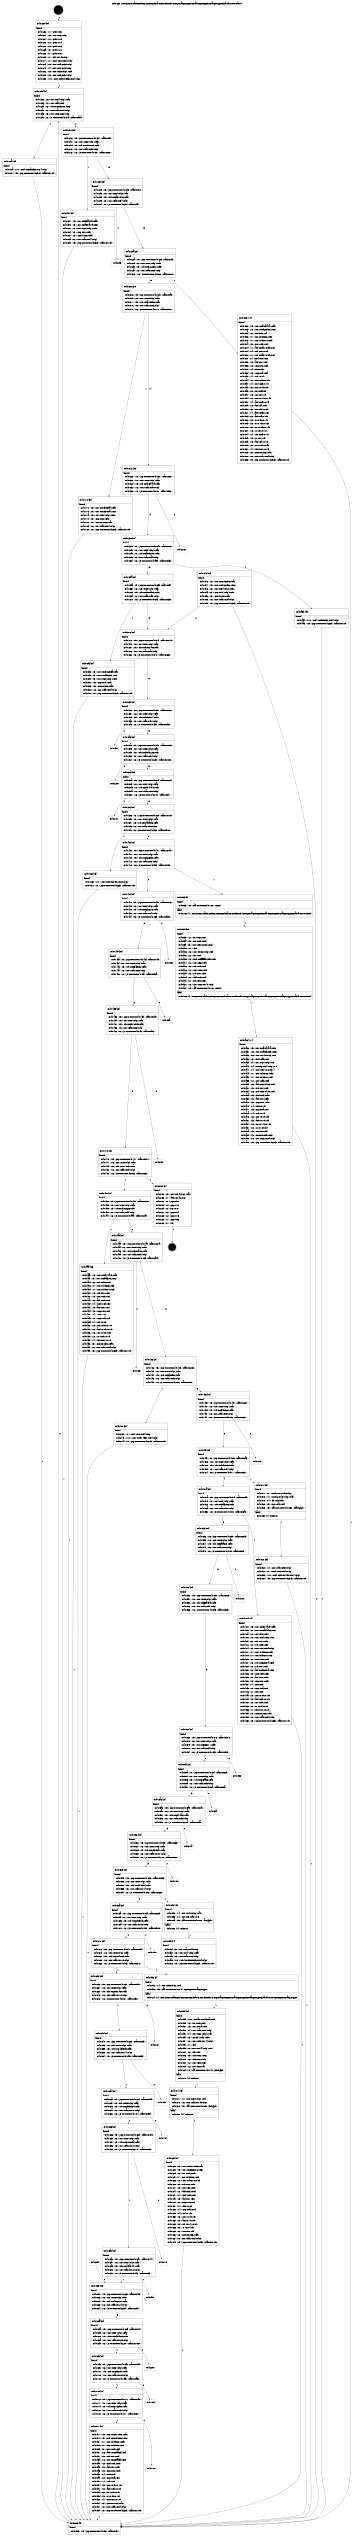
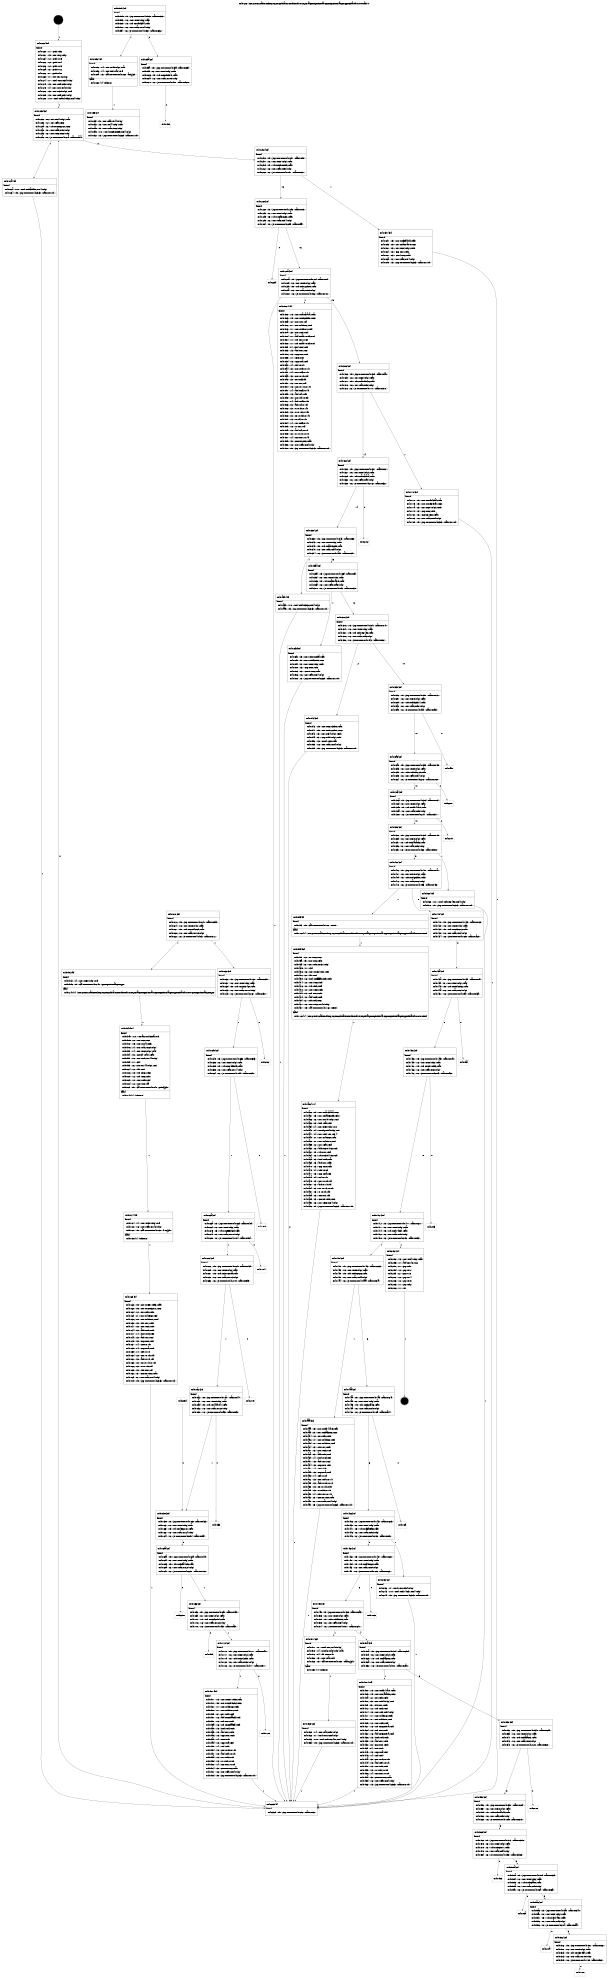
edge "0x401942 [30]" -> "0x401376 [28]": reversed
node "0x401c89": removed
edge "0x401960 [147]" -> "0x40236b [5]": now "0x4012ea [28]" -> "0x40236b [5]"
edge "0x4015c2 [28]" -> "0x4015de [28]": removed, label "3"
edge "0x4015fa [28]" -> "0x401616 [28]": removed, label "2"
